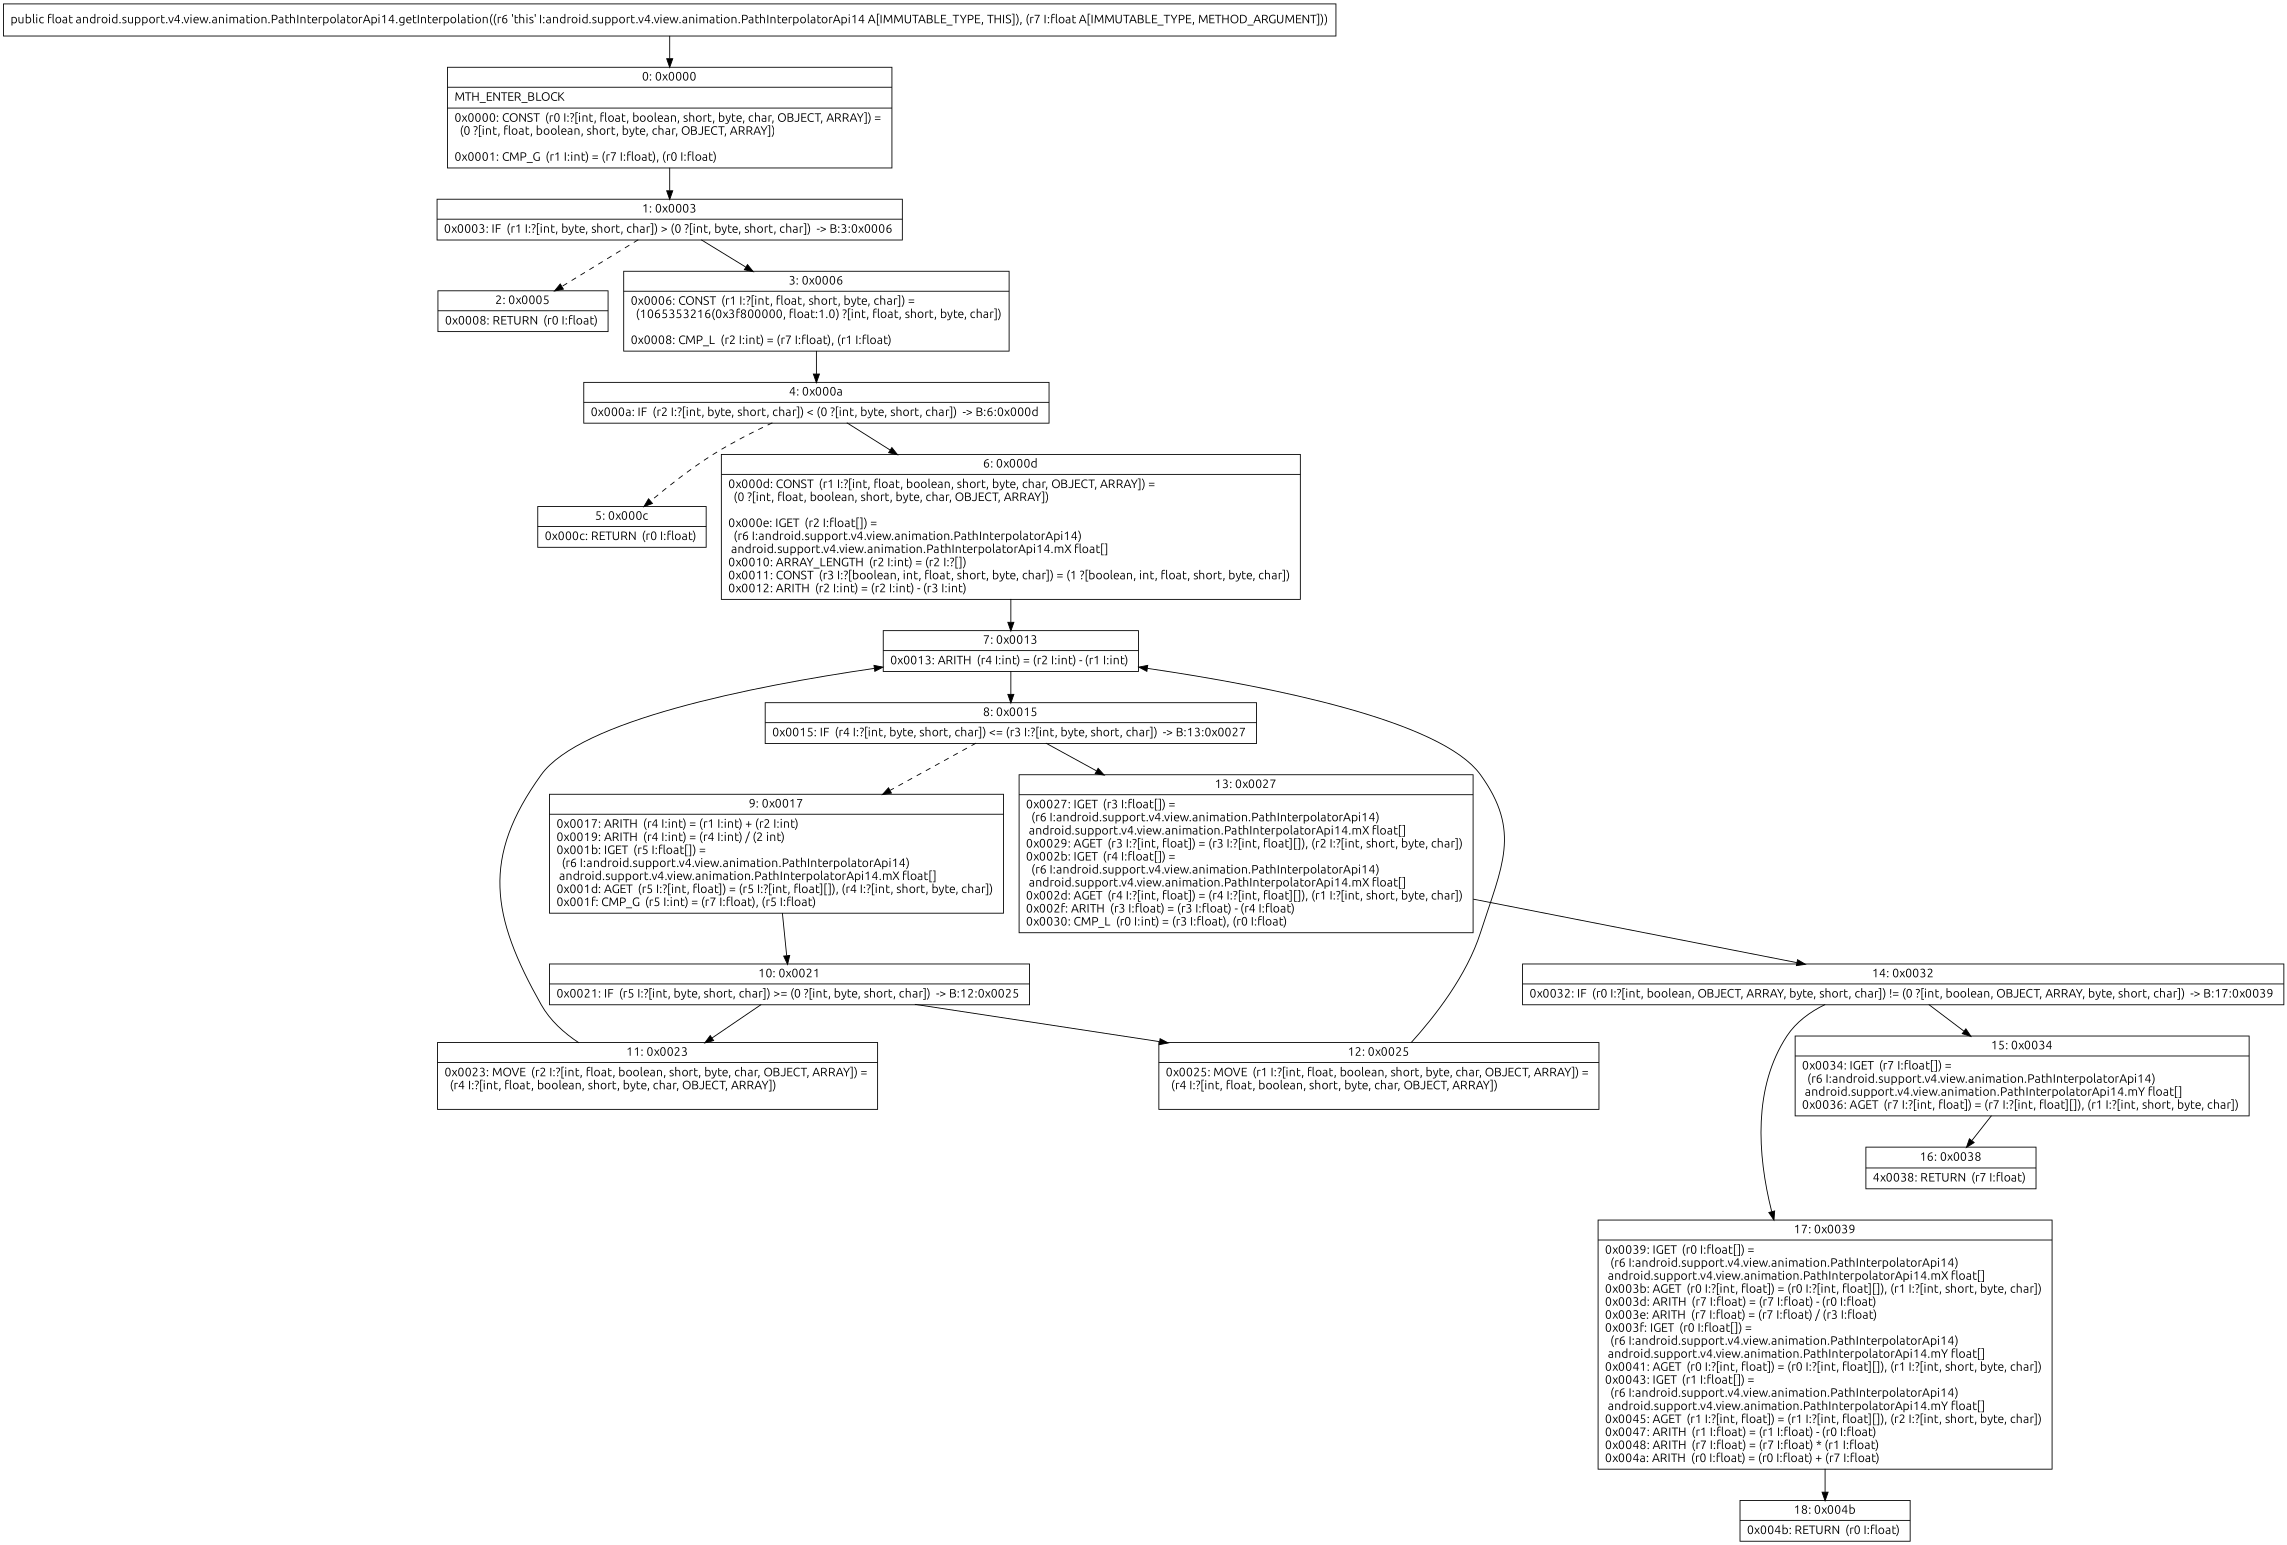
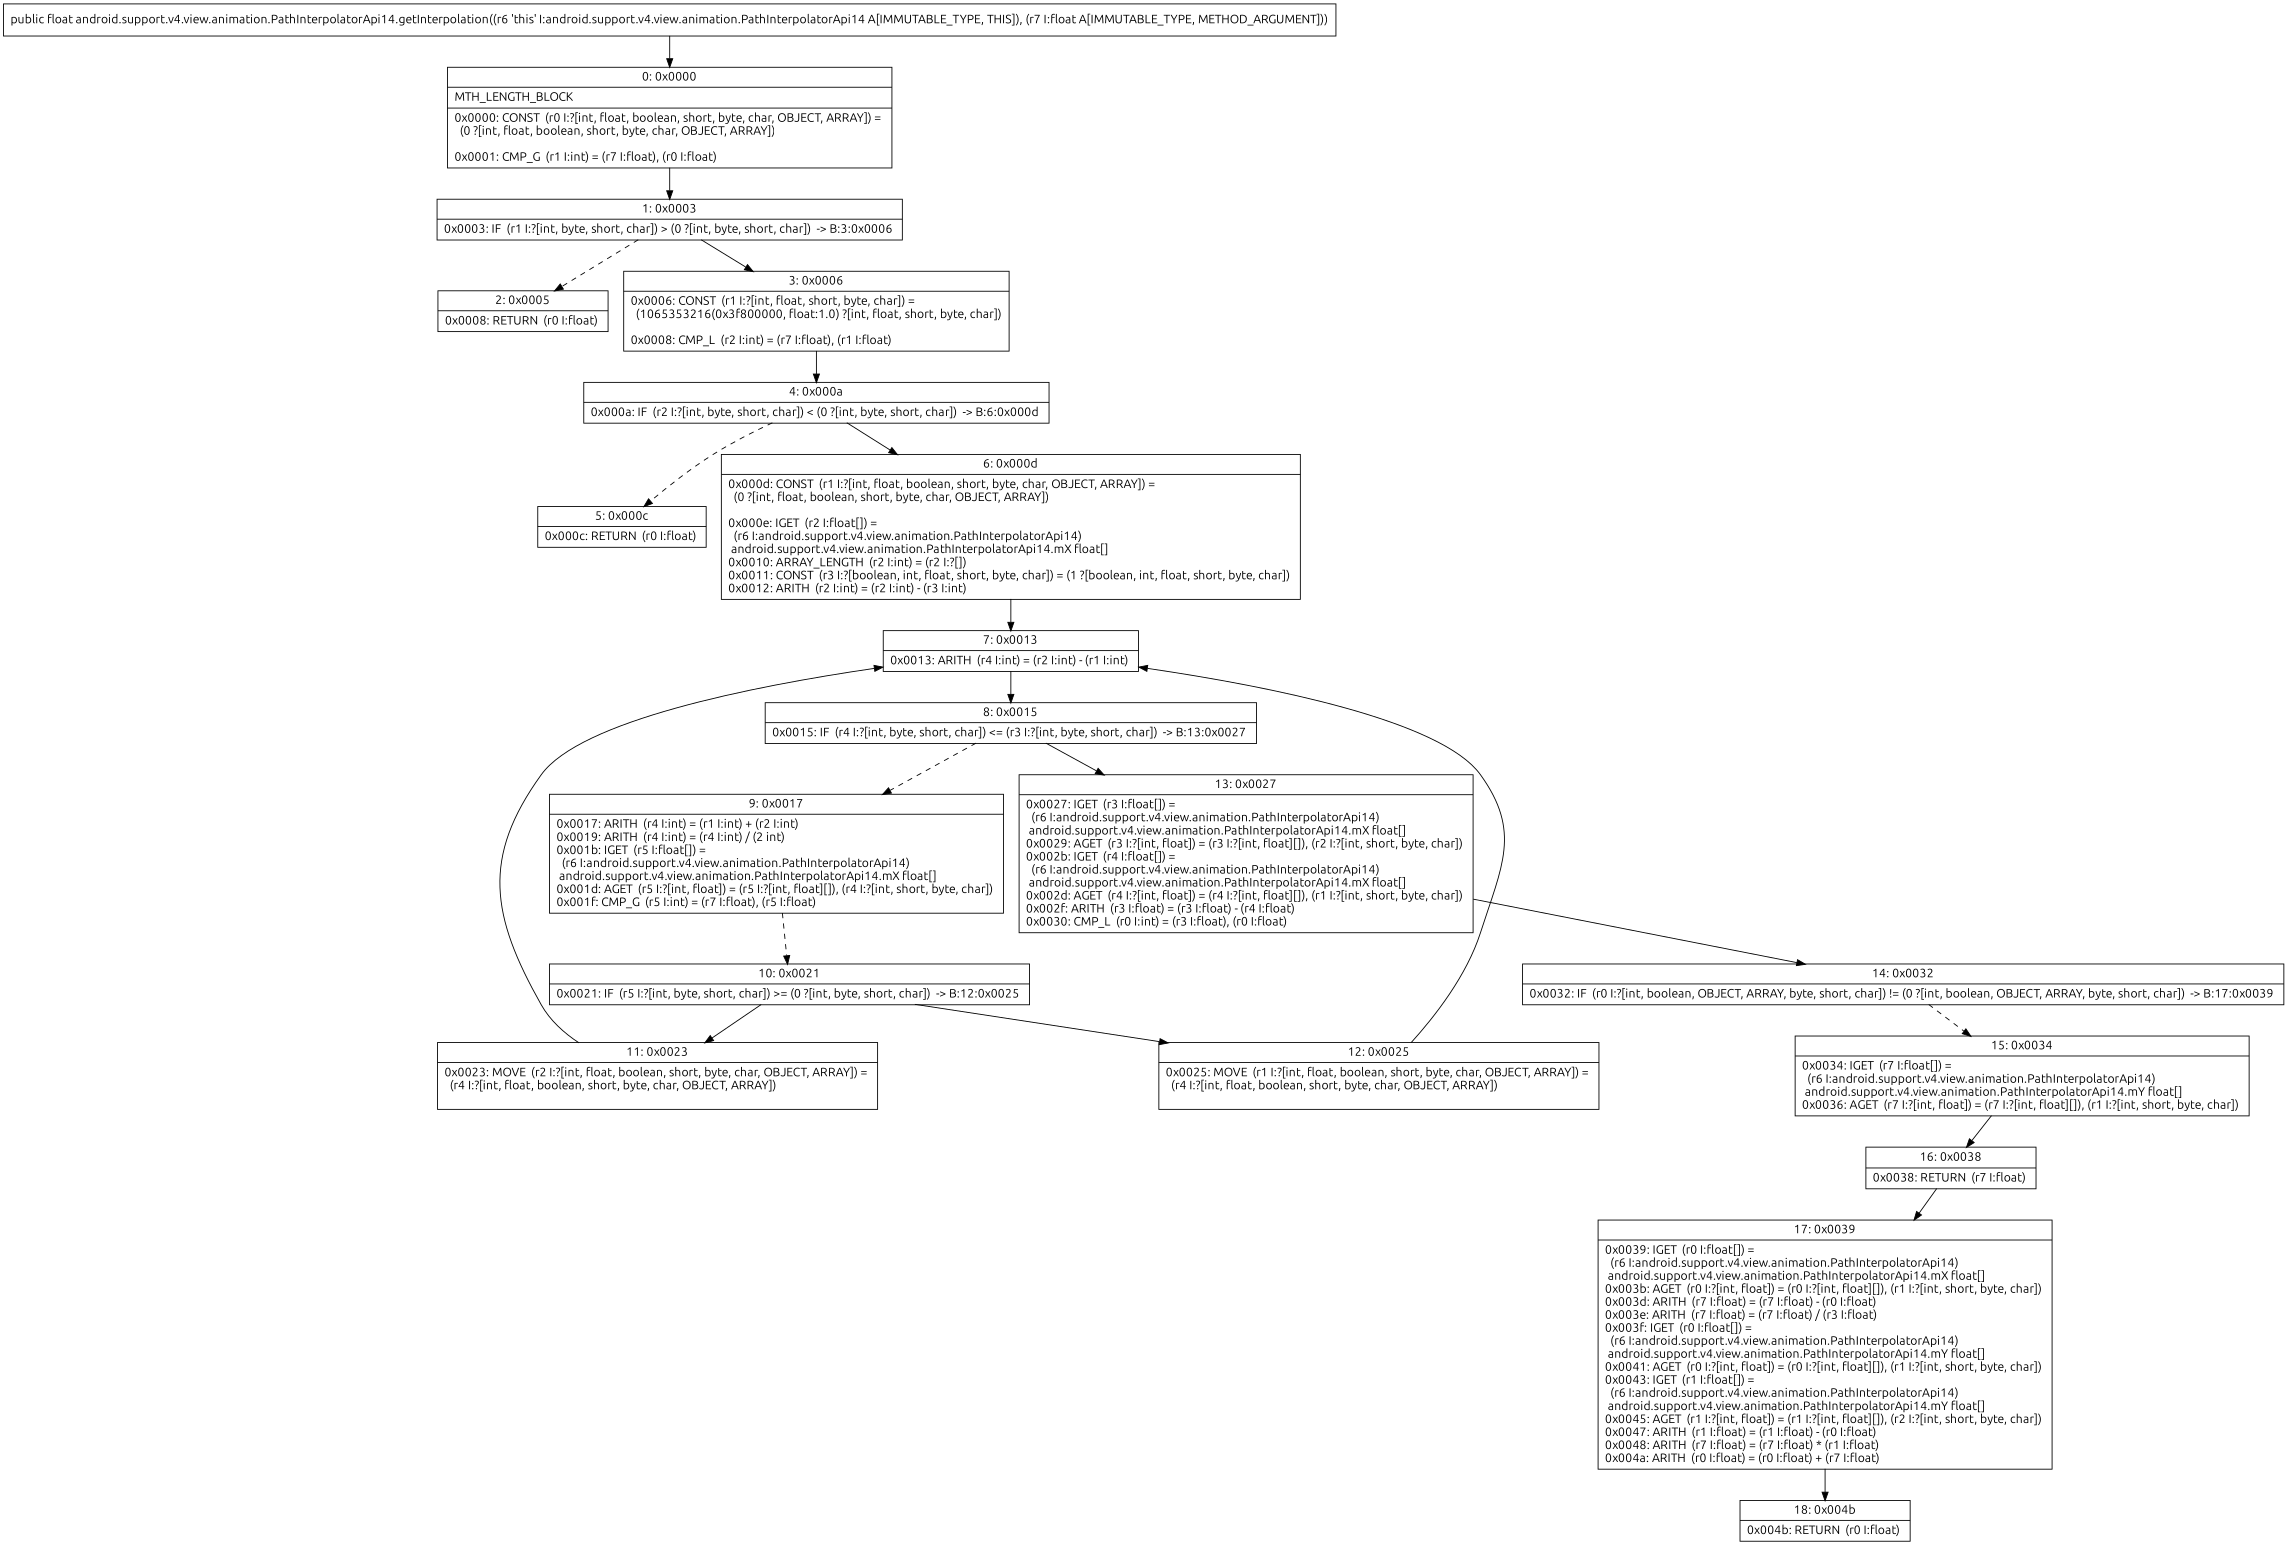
node "0: 0x0000": text "MTH_ENTER_BLOCK" -> "MTH_LENGTH_BLOCK"
edge "9: 0x0017" -> "10: 0x0021": style solid -> dashed
edge "14: 0x0032" -> "15: 0x0034": style solid -> dashed
edge "14: 0x0032" -> "17: 0x0039": now "16: 0x0038" -> "17: 0x0039"
node "16: 0x0038": text "4x0038: RETURN  (r7 I:float)" -> "0x0038: RETURN  (r7 I:float)"
